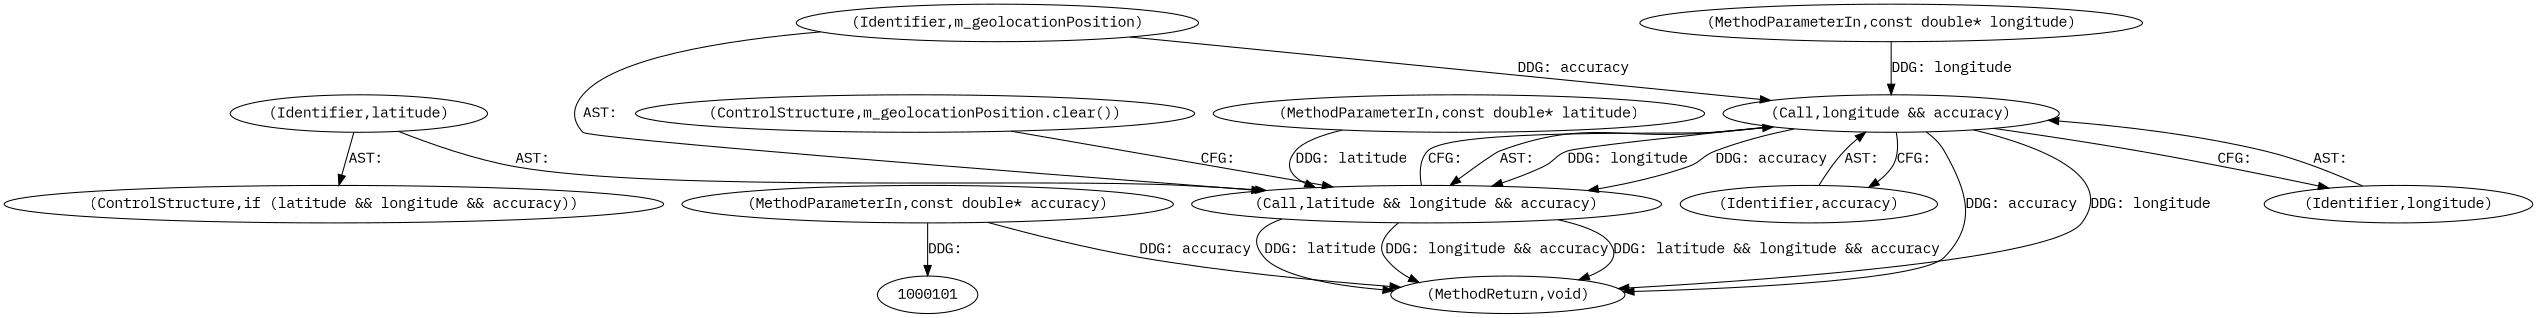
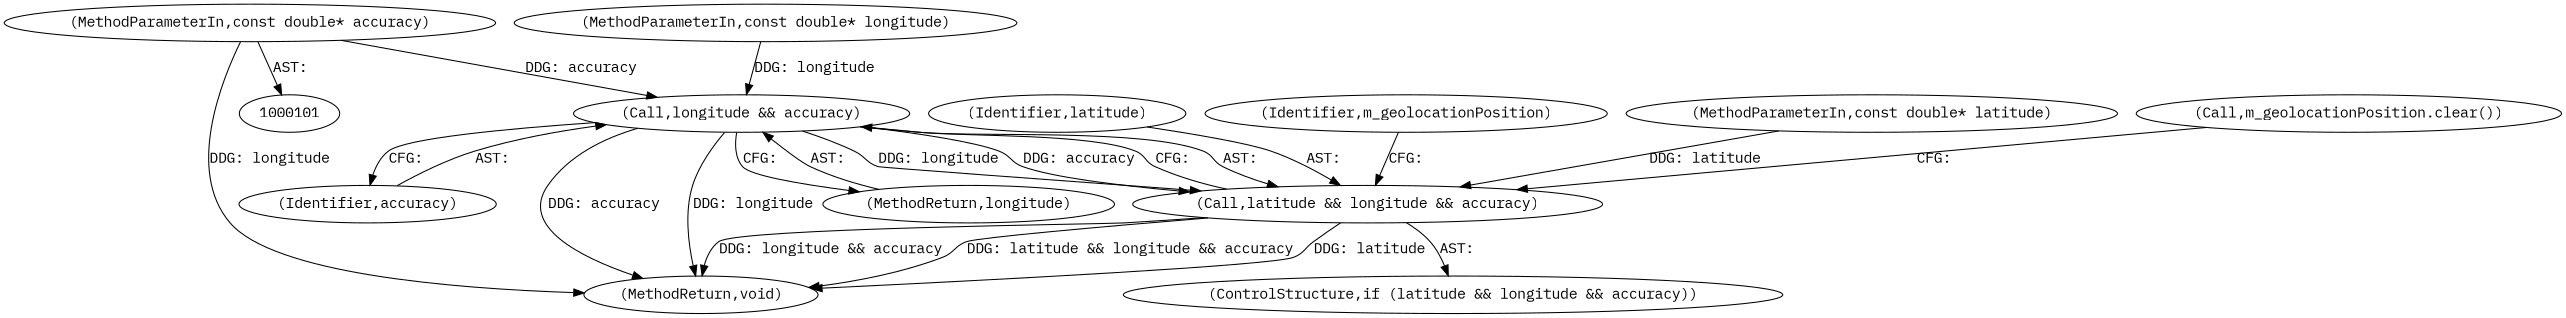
edge "(Identifier,m_geolocationPosition)" -> "(Call,longitude && accuracy)": now "(MethodParameterIn,const double* accuracy)" -> "(Call,longitude && accuracy)"
edge "(Identifier,m_geolocationPosition)" -> "(Call,latitude && longitude && accuracy)": label "AST: " -> "CFG: "
node "(ControlStructure,m_geolocationPosition.clear())": label "(ControlStructure,m_geolocationPosition.clear())" -> "(Call,m_geolocationPosition.clear())"
edge "(Identifier,latitude)" -> "(ControlStructure,if (latitude && longitude && accuracy))": now "(Call,latitude && longitude && accuracy)" -> "(ControlStructure,if (latitude && longitude && accuracy))"
node "(Identifier,longitude)": label "(Identifier,longitude)" -> "(MethodReturn,longitude)"
edge "(MethodParameterIn,const double* accuracy)" -> "1000101": label "DDG: " -> "AST: "
edge "(MethodParameterIn,const double* accuracy)" -> "(MethodReturn,void)": label "DDG: accuracy" -> "DDG: longitude"
